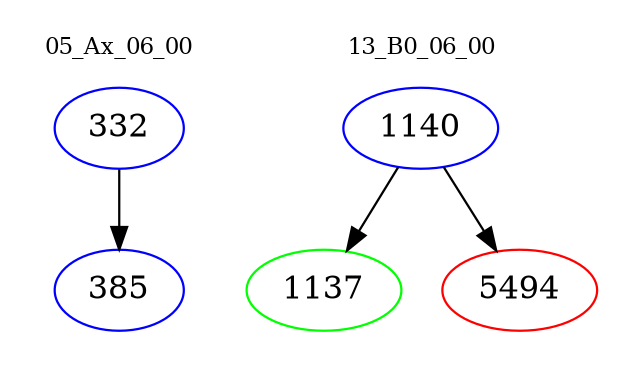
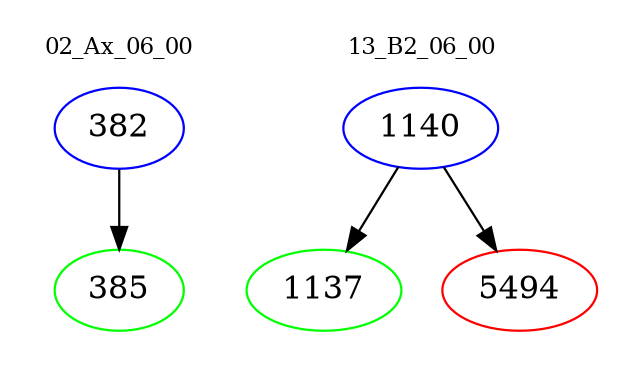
cluster "05_Ax_06_00": label "05_Ax_06_00" -> "02_Ax_06_00"
cluster "13_B0_06_00": label "13_B0_06_00" -> "13_B2_06_00"
node "332": label "332" -> "382"
node "385": color blue -> green
